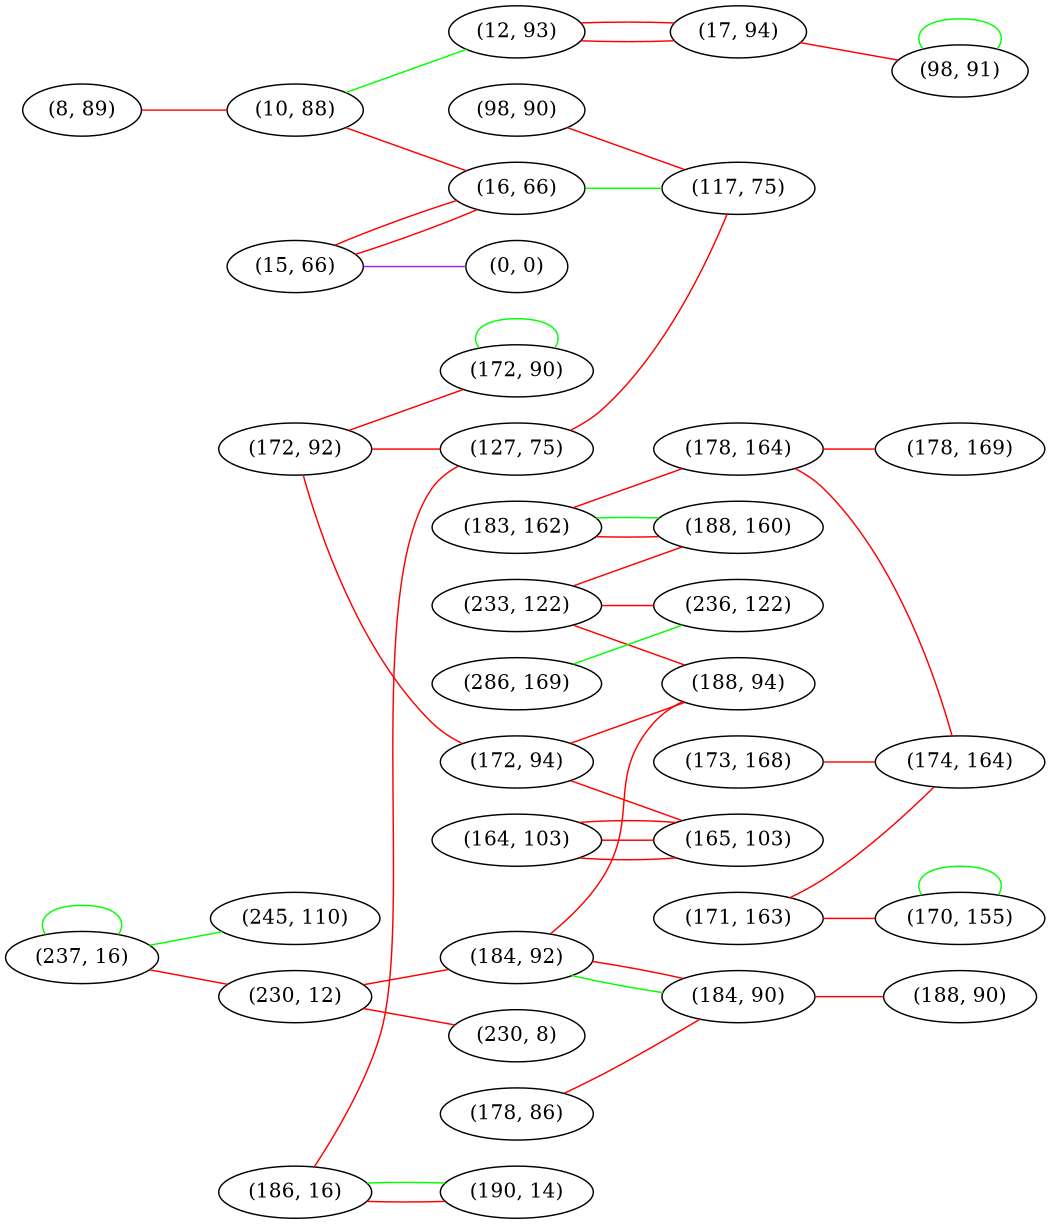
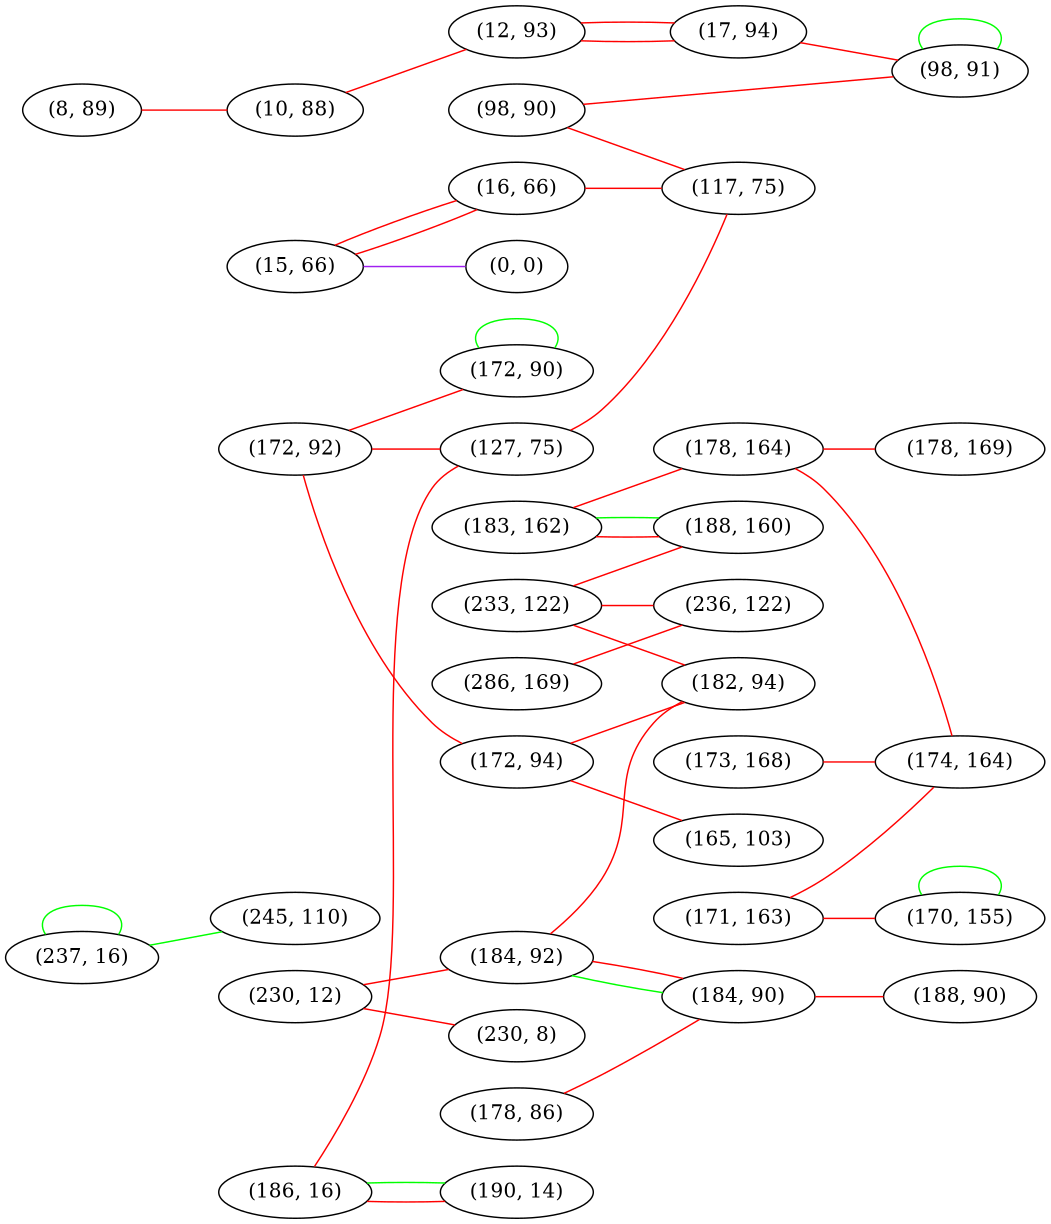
edge "(12, 93)" -- "(10, 88)": color green -> red
edge "(98, 91)" -- "(98, 90)": added
edge "(10, 88)" -- "(16, 66)": removed
edge "(16, 66)" -- "(117, 75)": color green -> red
edge "(236, 122)" -- "(286, 169)": color green -> red
node "(188, 94)": label "(188, 94)" -> "(182, 94)"
node "(164, 103)": removed
edge "(237, 16)" -- "(230, 12)": removed
